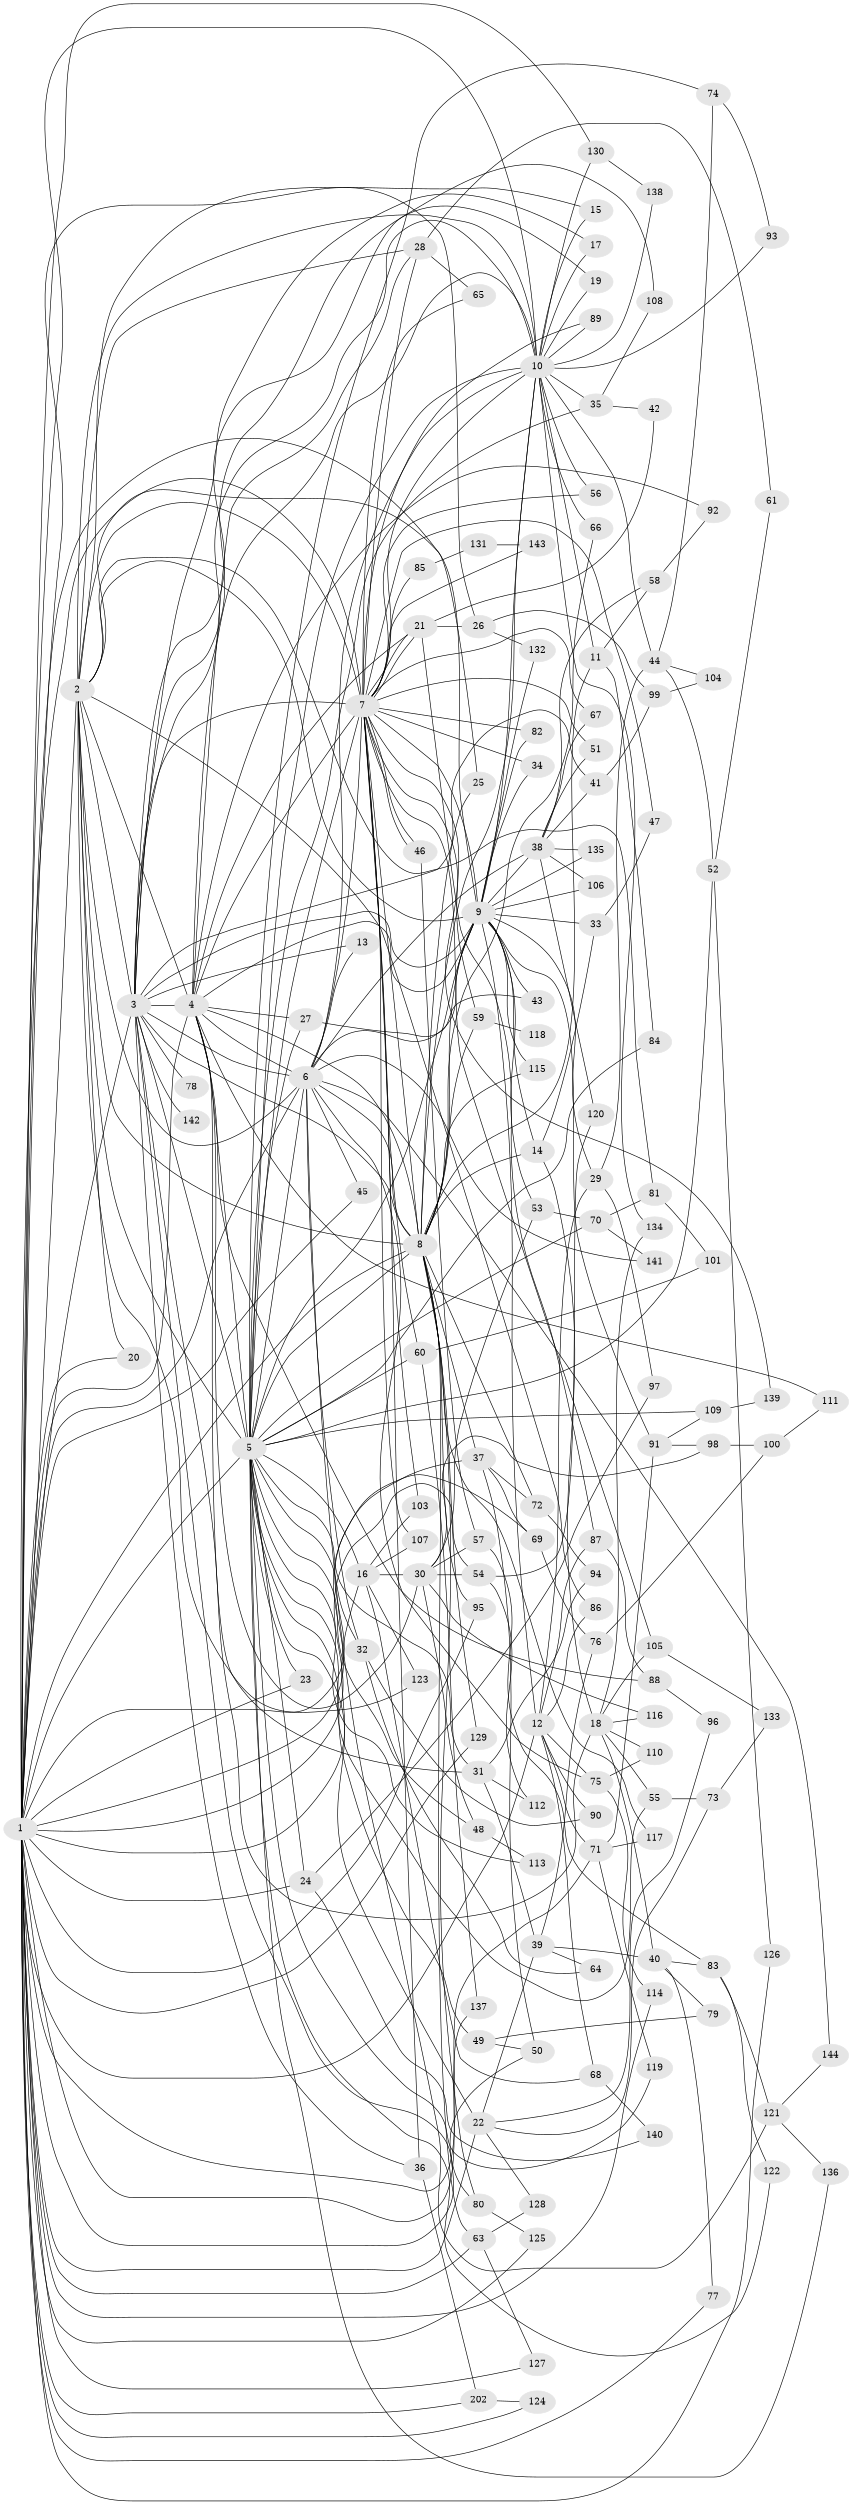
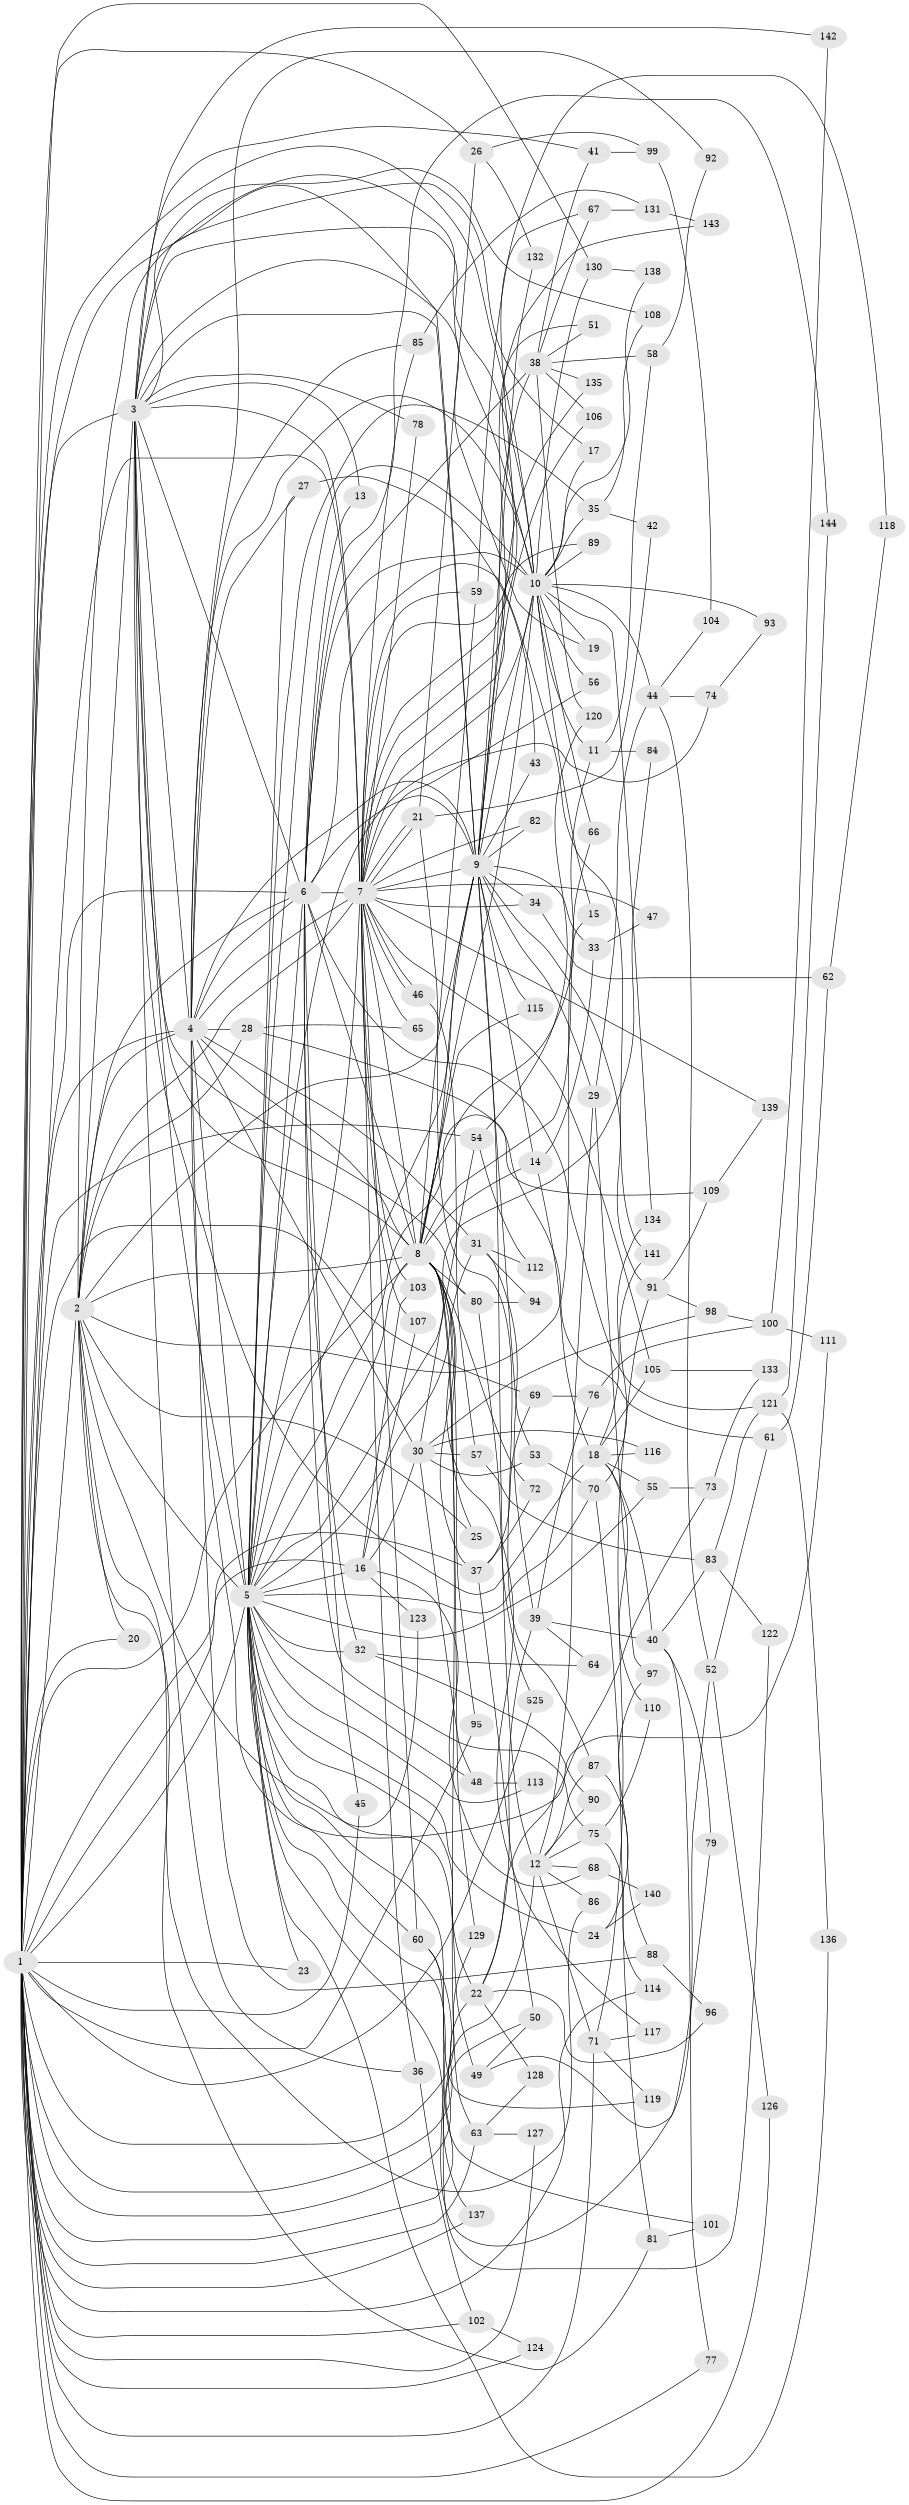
edge "67" -- "131": added
edge "28" -- "7": now "78" -- "7"
edge "142" -- "100": added
edge "21" -- "4": now "85" -- "4"
node "62": added
edge "72" -- "94": now "80" -- "94"
edge "1" -- "24": removed
node "125": label "125" -> "525"
node "202": label "202" -> "102"
